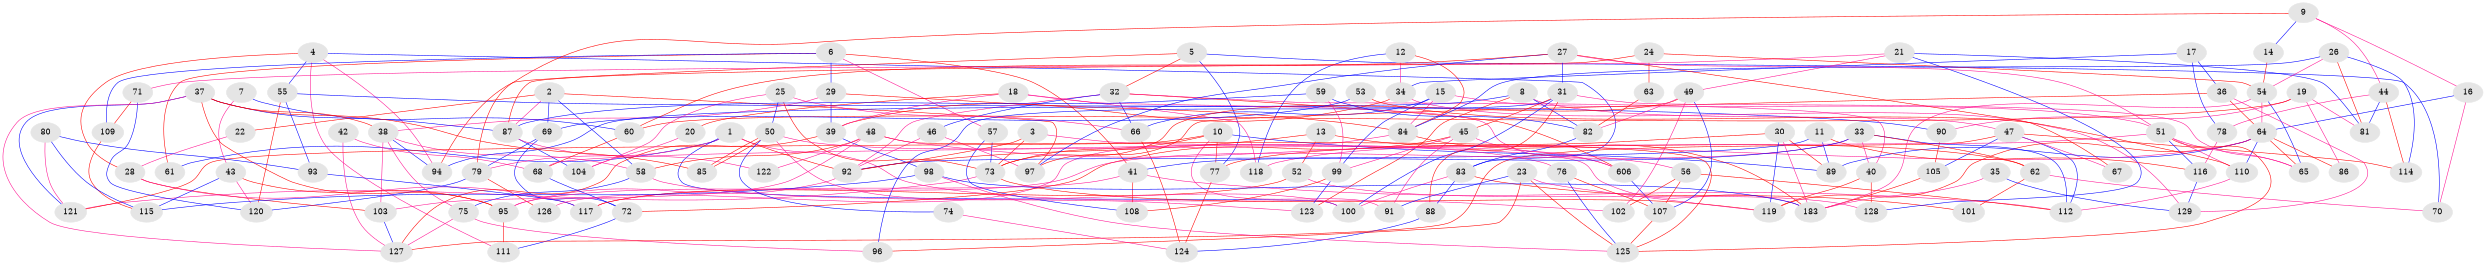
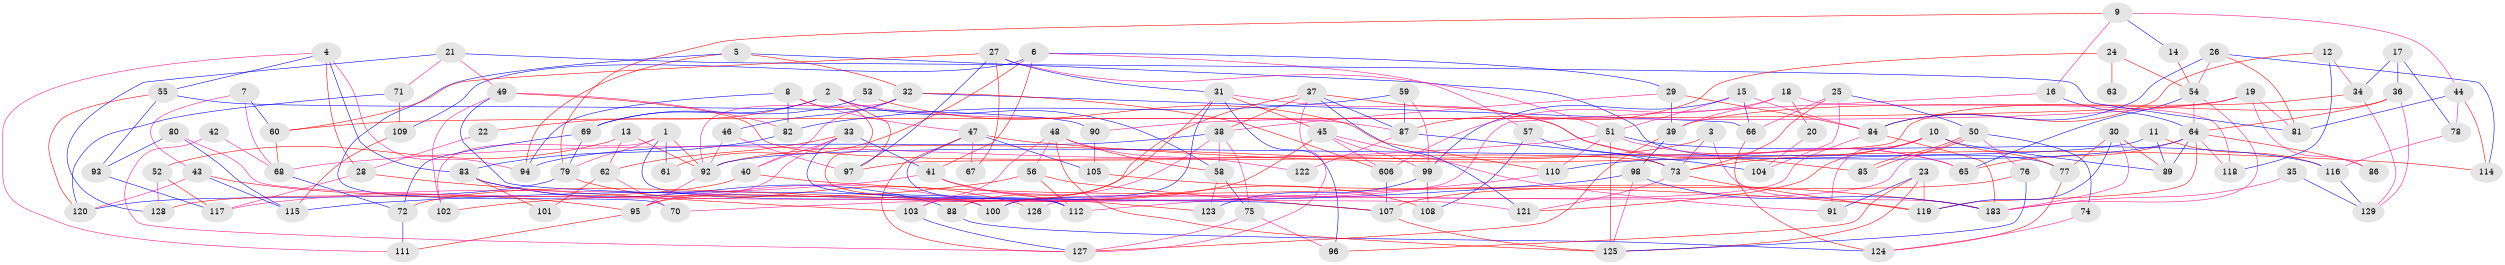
edge "63" -- "82": removed
edge "7" -- "68": added
